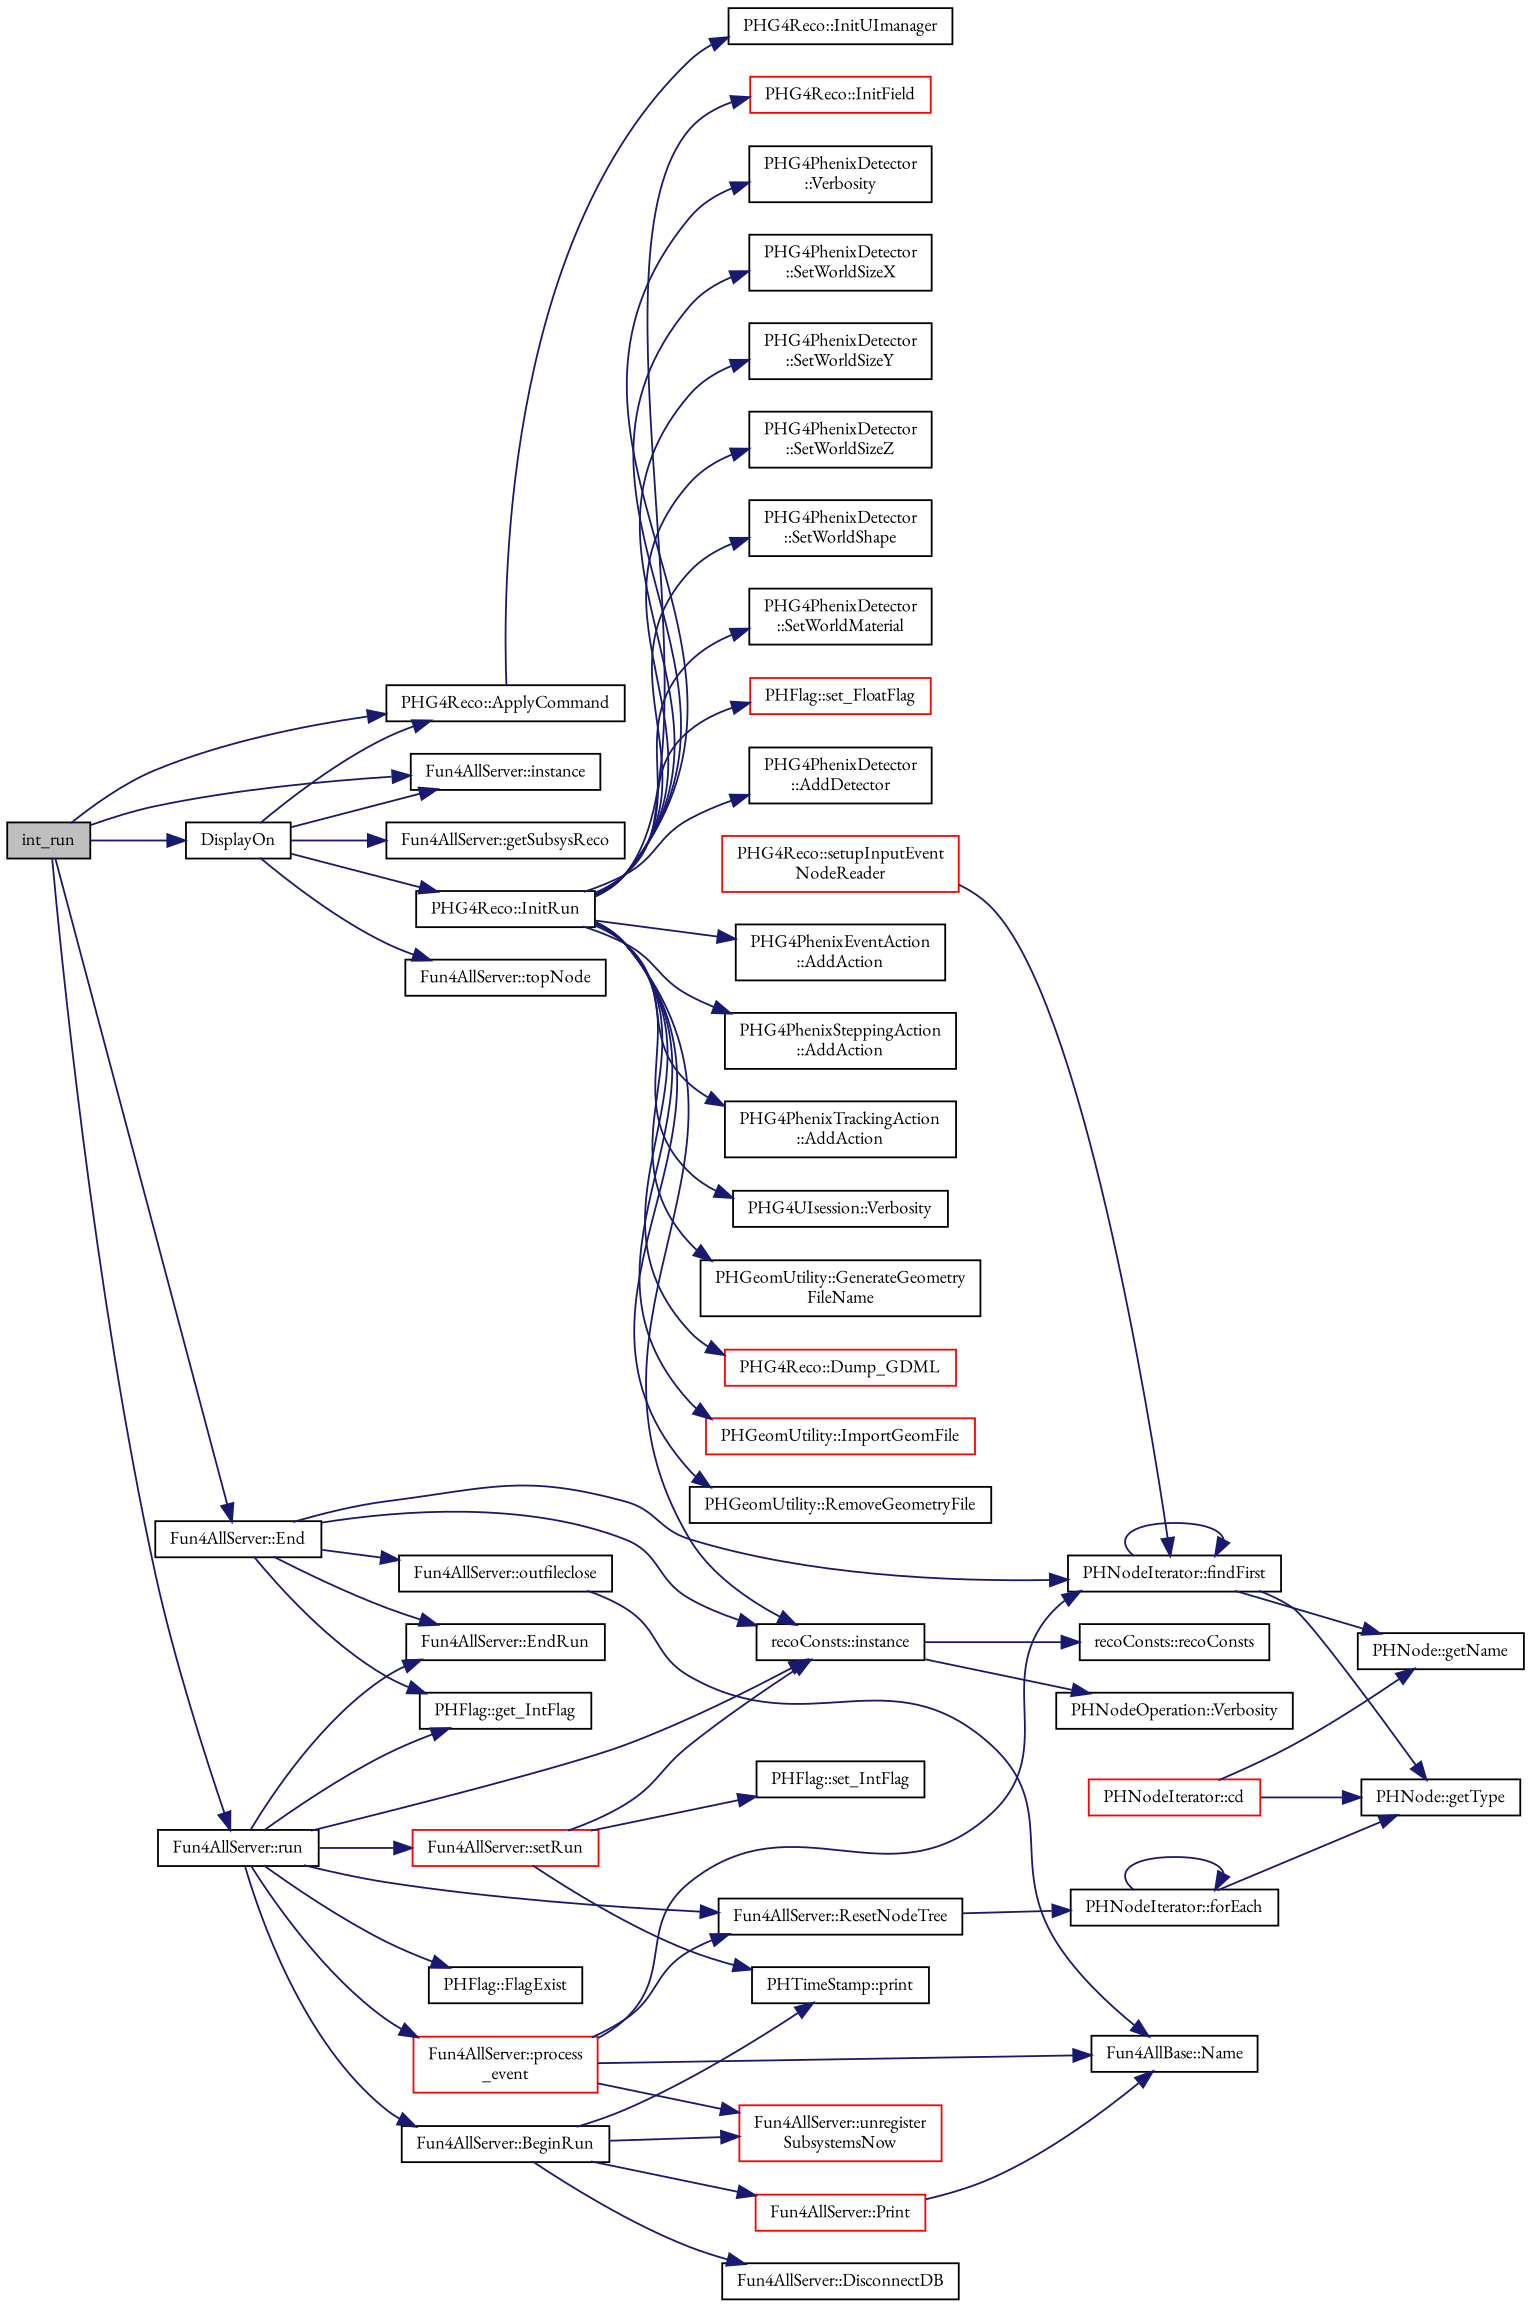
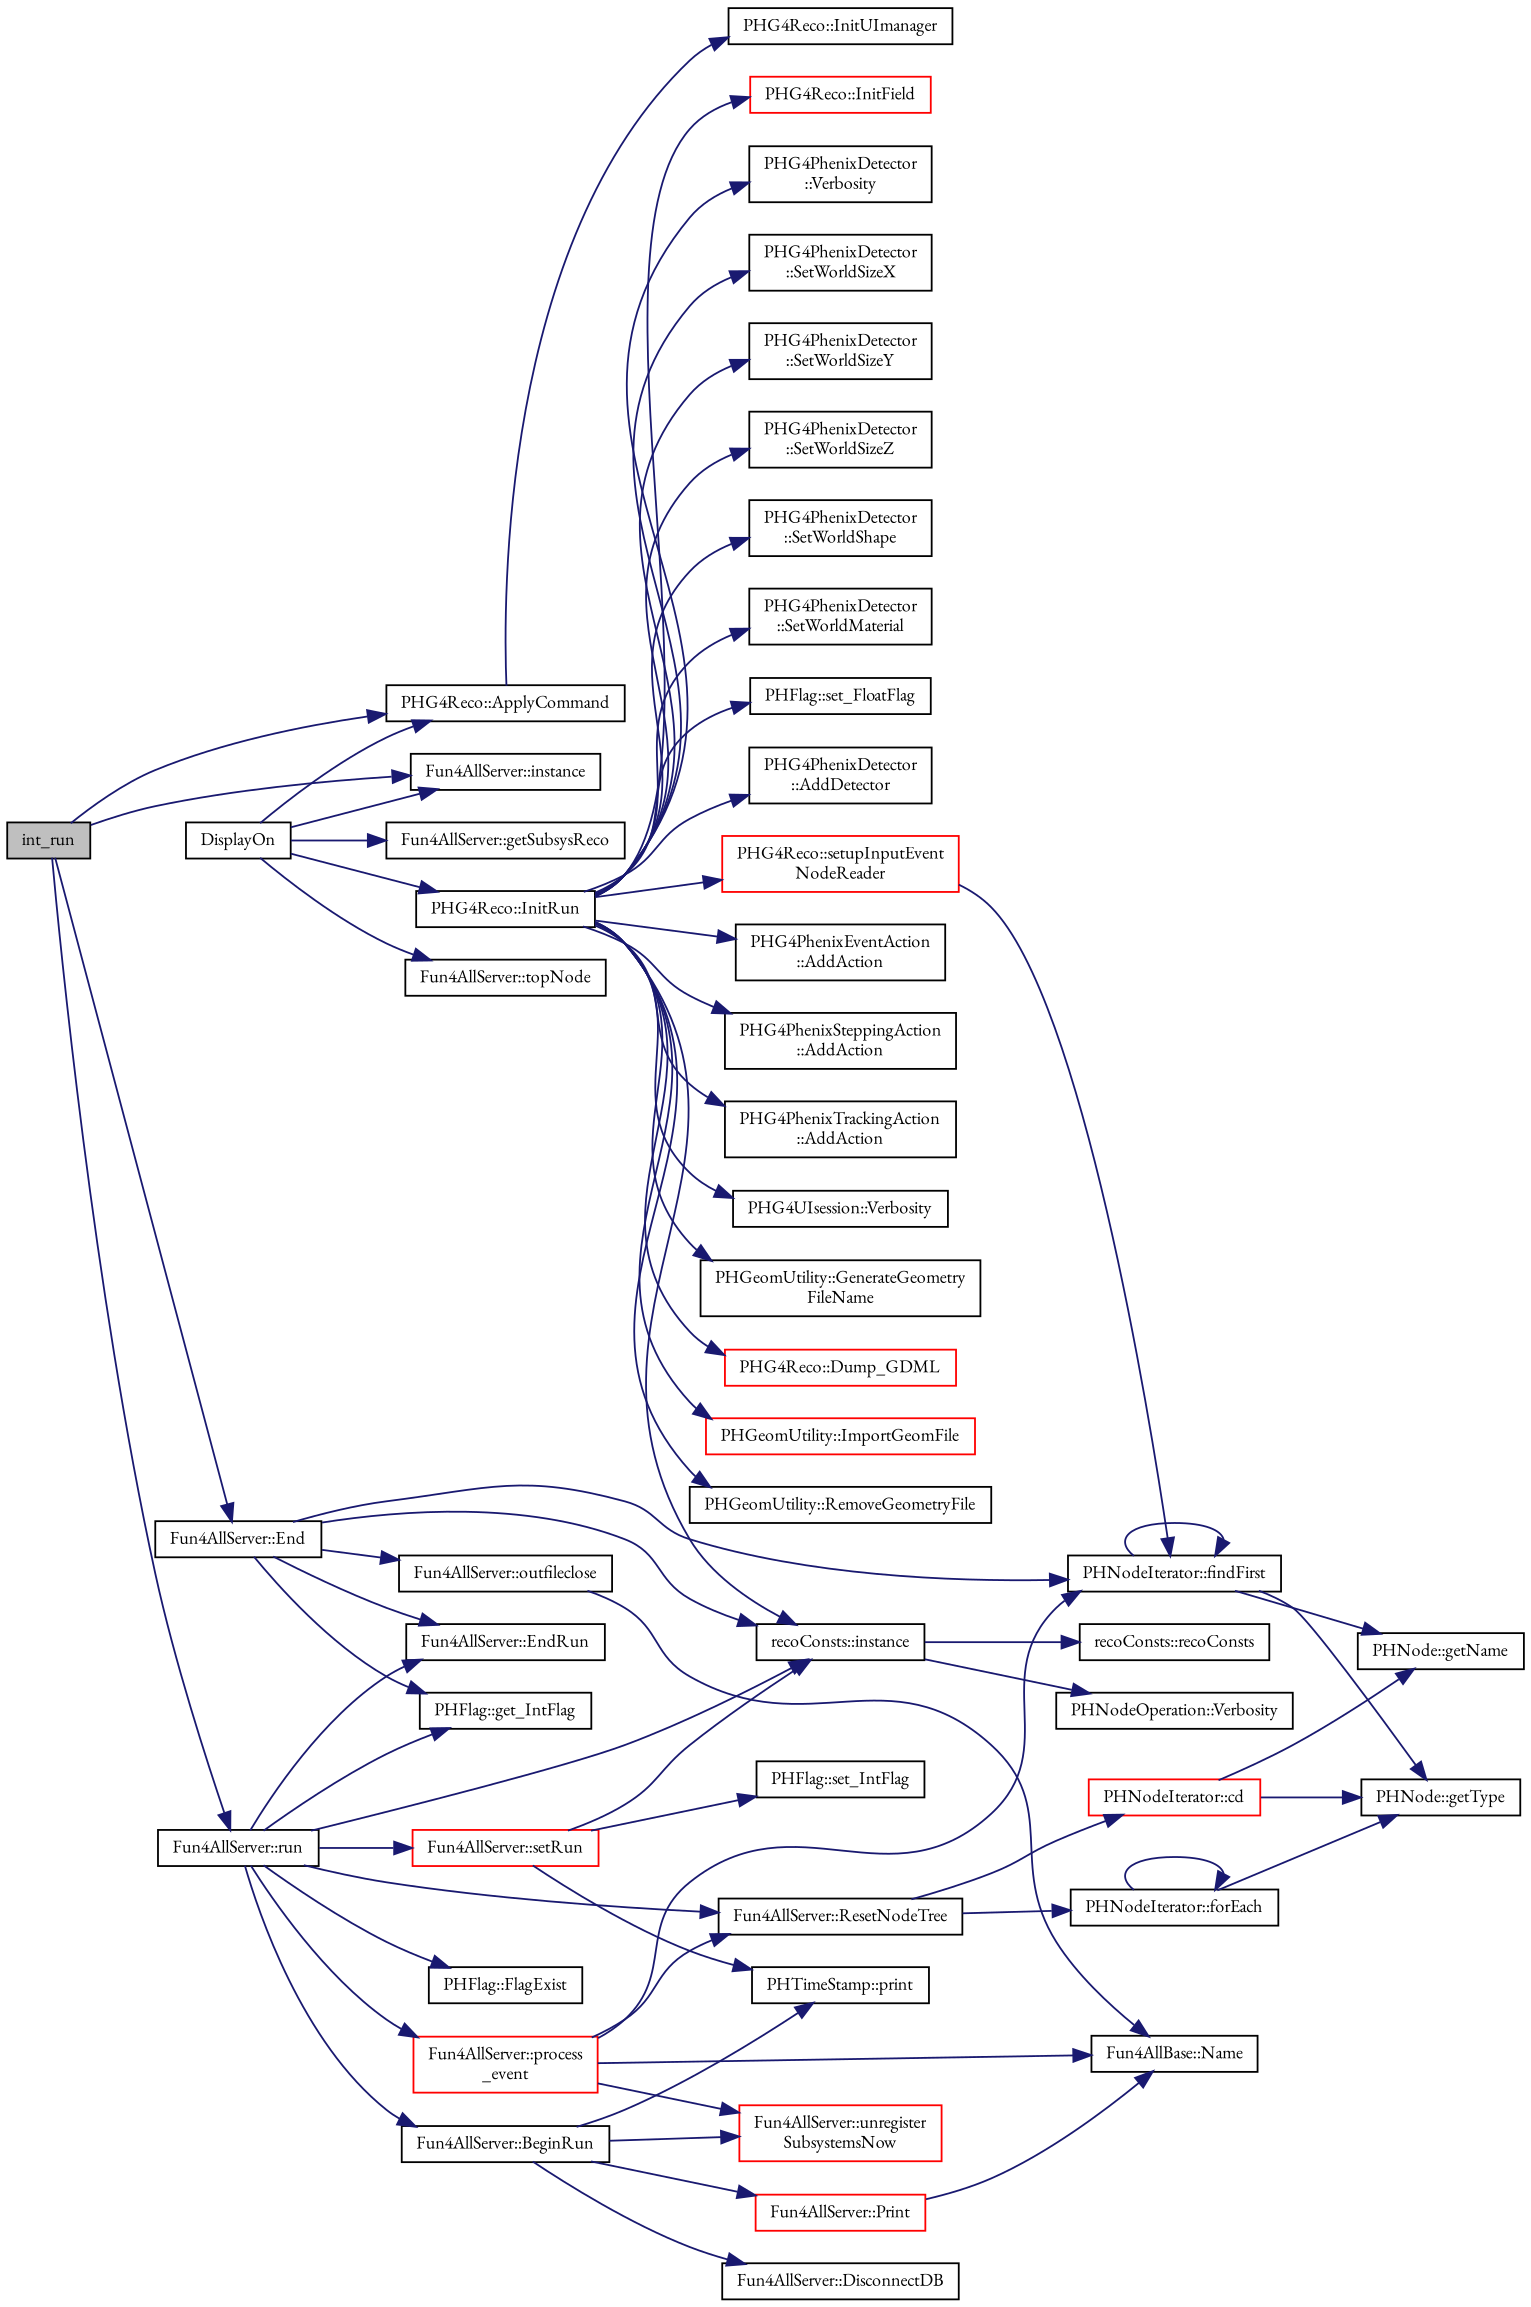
node "PHFlag::set_FloatFlag": color red -> black
edge "int_run" -> "DisplayOn": removed
edge "PHG4Reco::InitRun" -> "PHG4Reco::setupInputEvent NodeReader": added
edge "Fun4AllServer::ResetNodeTree" -> "PHNodeIterator::cd": added
